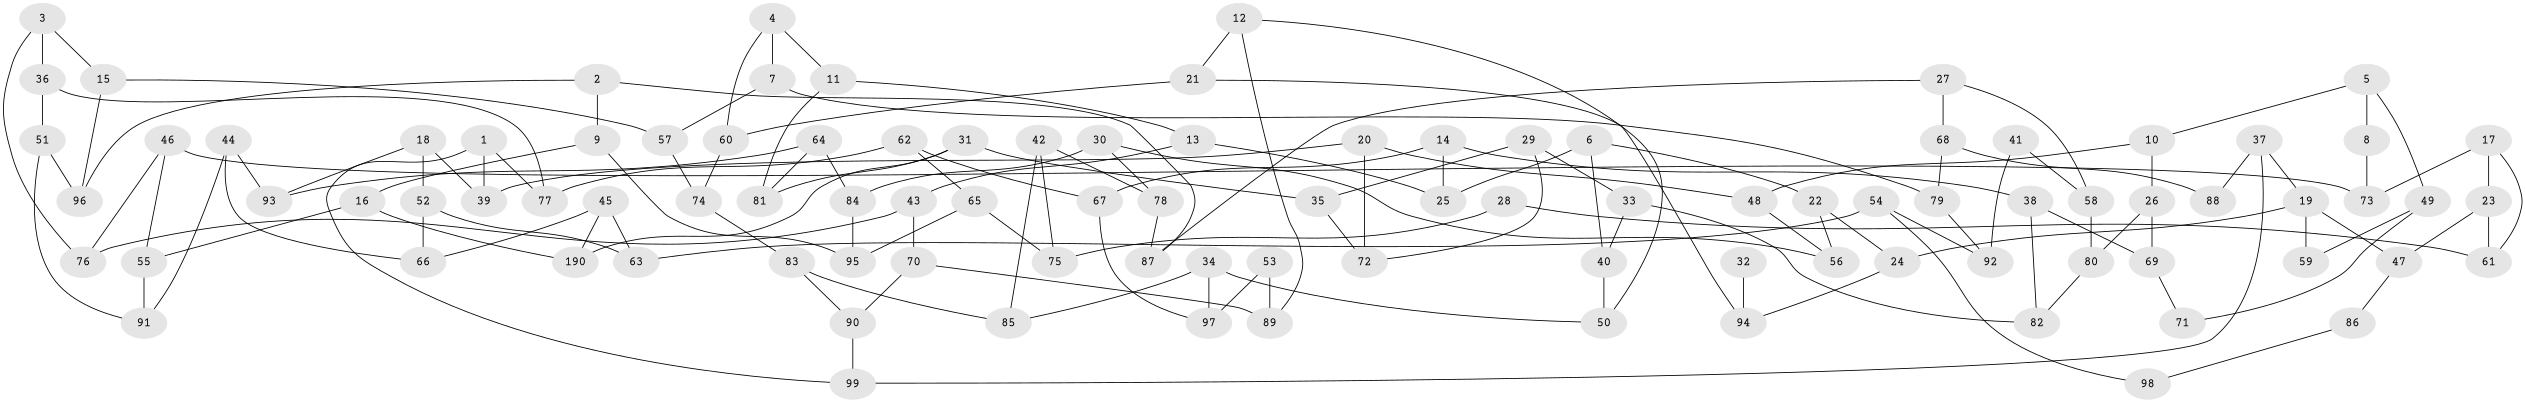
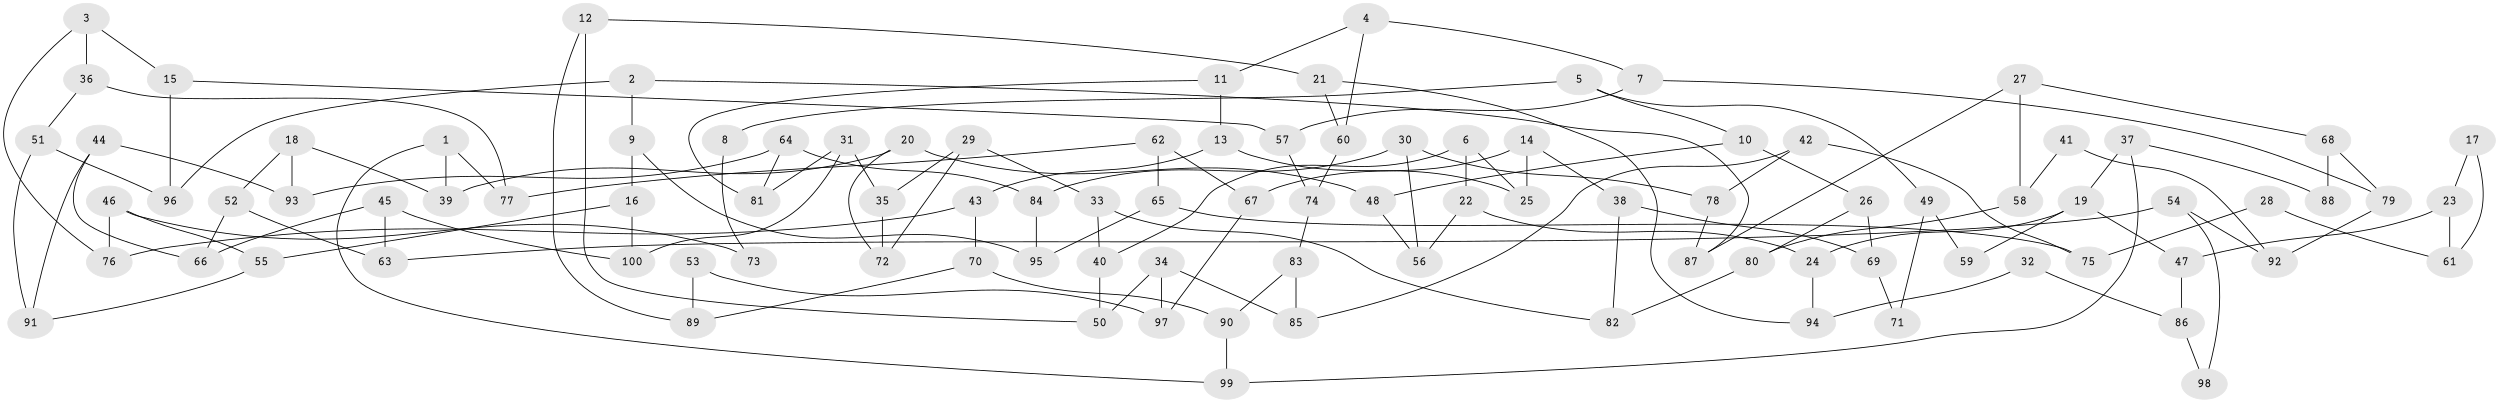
edge "17" -- "73": removed
node "190": label "190" -> "100"
edge "32" -- "86": added
